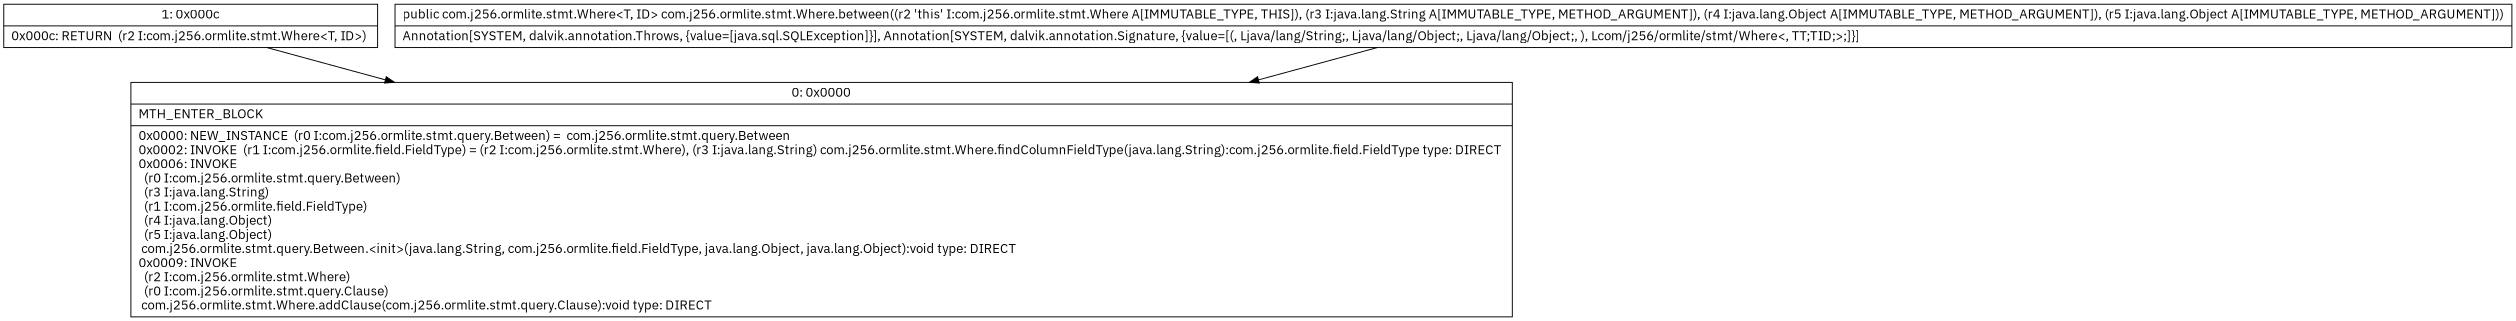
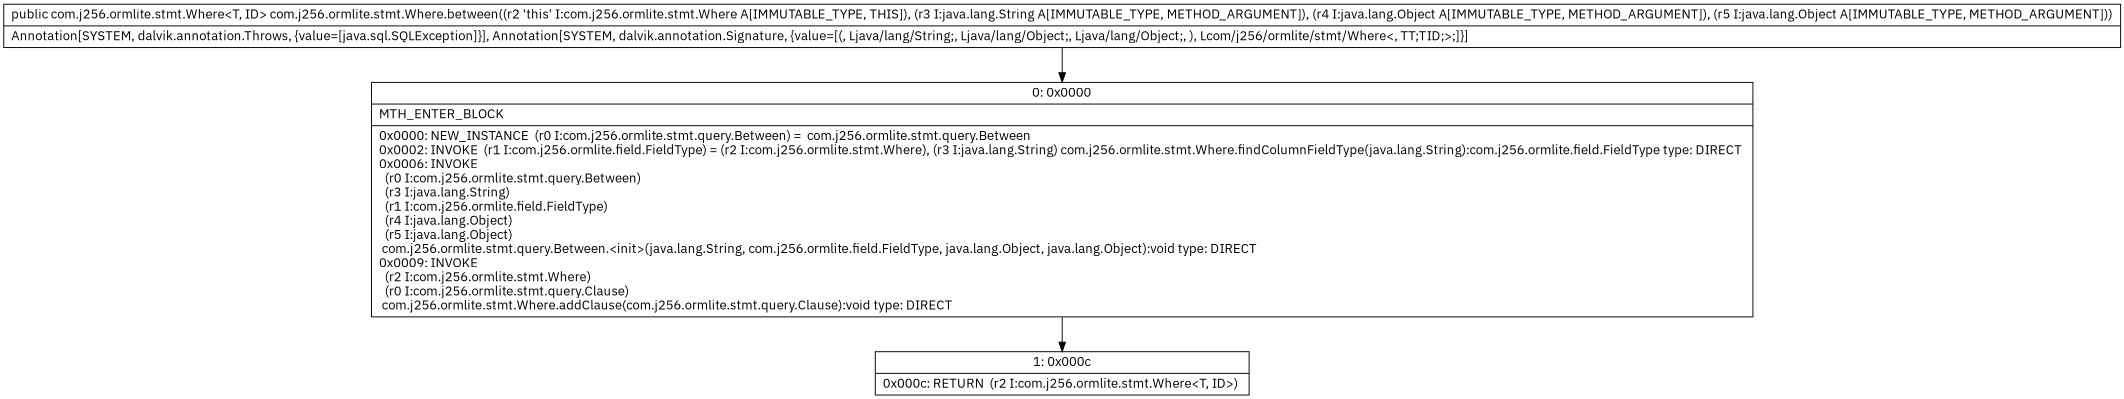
edge "1: 0x000c" -> "0: 0x0000": reversed
